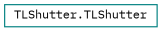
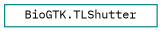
node "TLShutter.TLShutter": label "TLShutter.TLShutter" -> "BioGTK.TLShutter"
